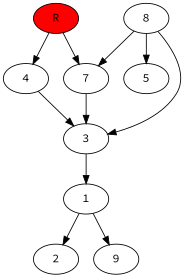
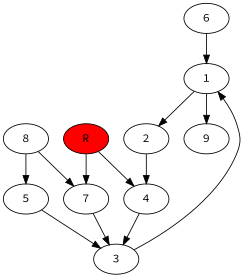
node "6": added
edge "8" -> "3": now "5" -> "3"
edge "2" -> "4": added
